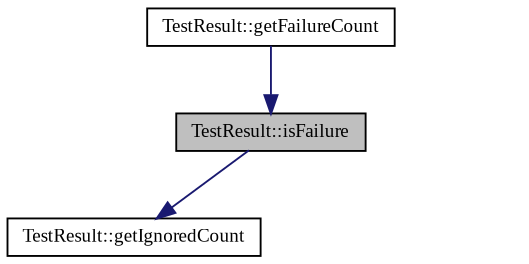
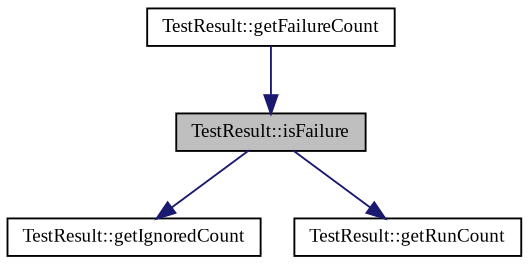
node "TestResult::getRunCount": added
